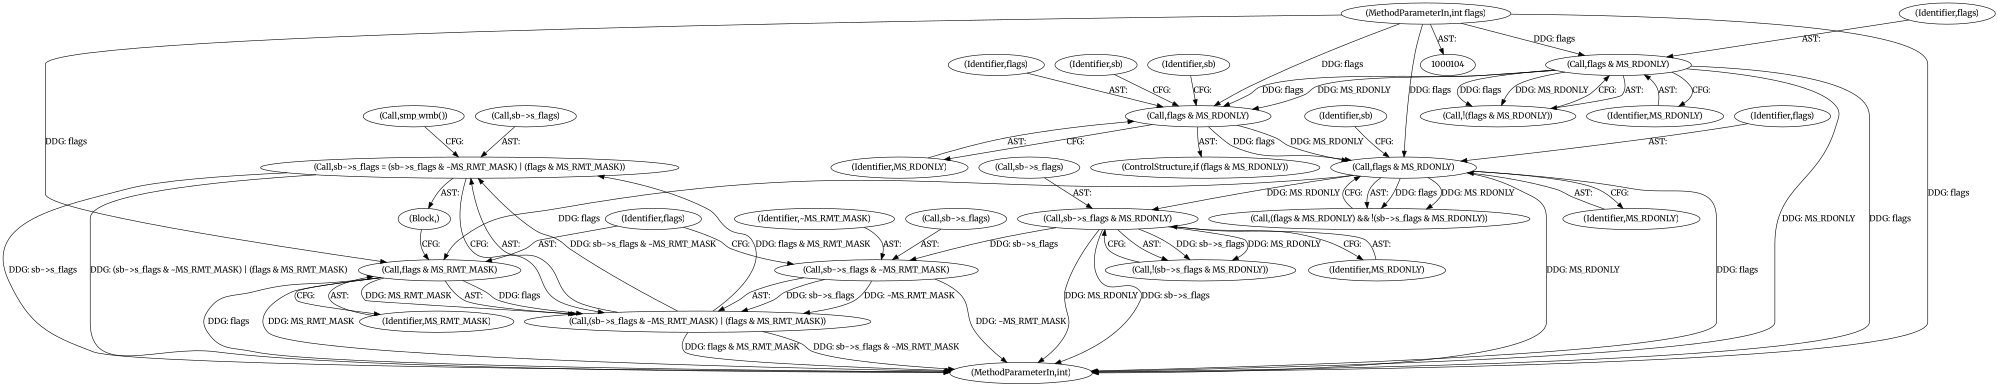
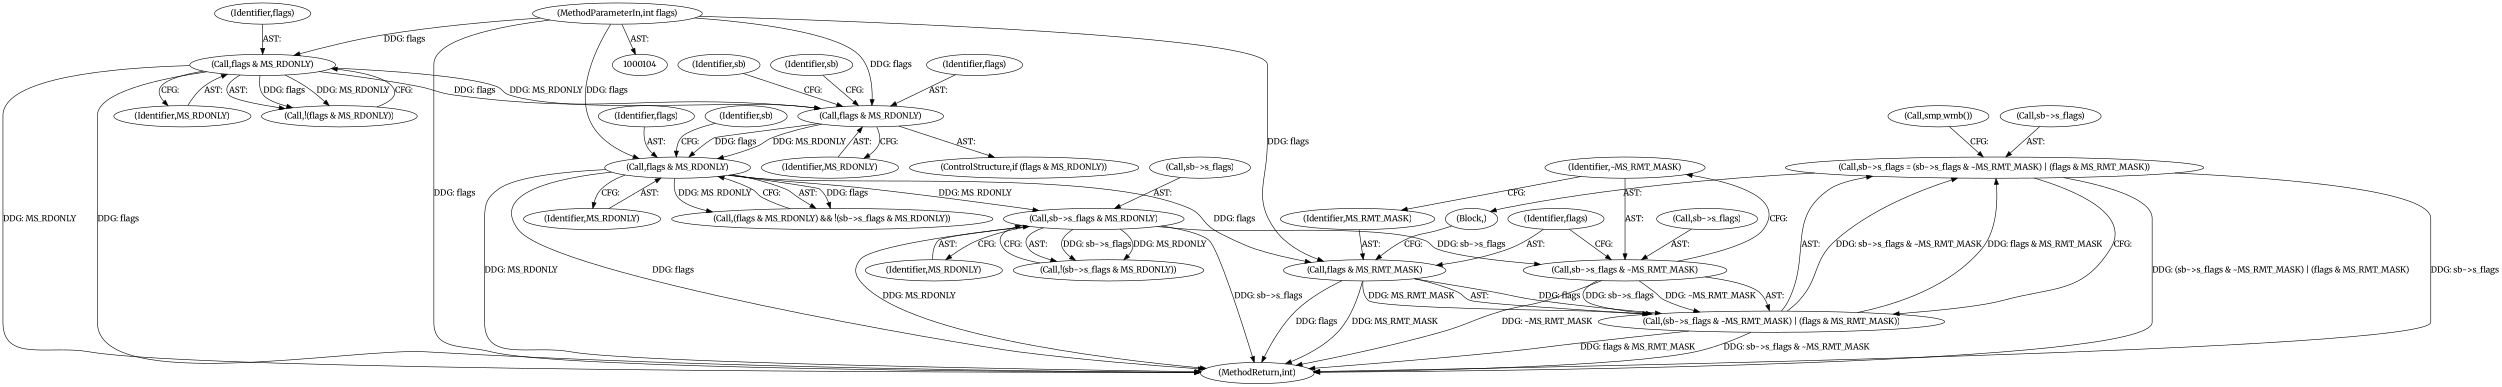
edge "(Call,sb->s_flags & ~MS_RMT_MASK)" -> "(Identifier,~MS_RMT_MASK)": added, label "CFG:"
edge "(Call,flags & MS_RMT_MASK)" -> "(Identifier,MS_RMT_MASK)": now "(Identifier,~MS_RMT_MASK)" -> "(Identifier,MS_RMT_MASK)"
node "(MethodParameterIn,int)": label "(MethodParameterIn,int)" -> "(MethodReturn,int)"
